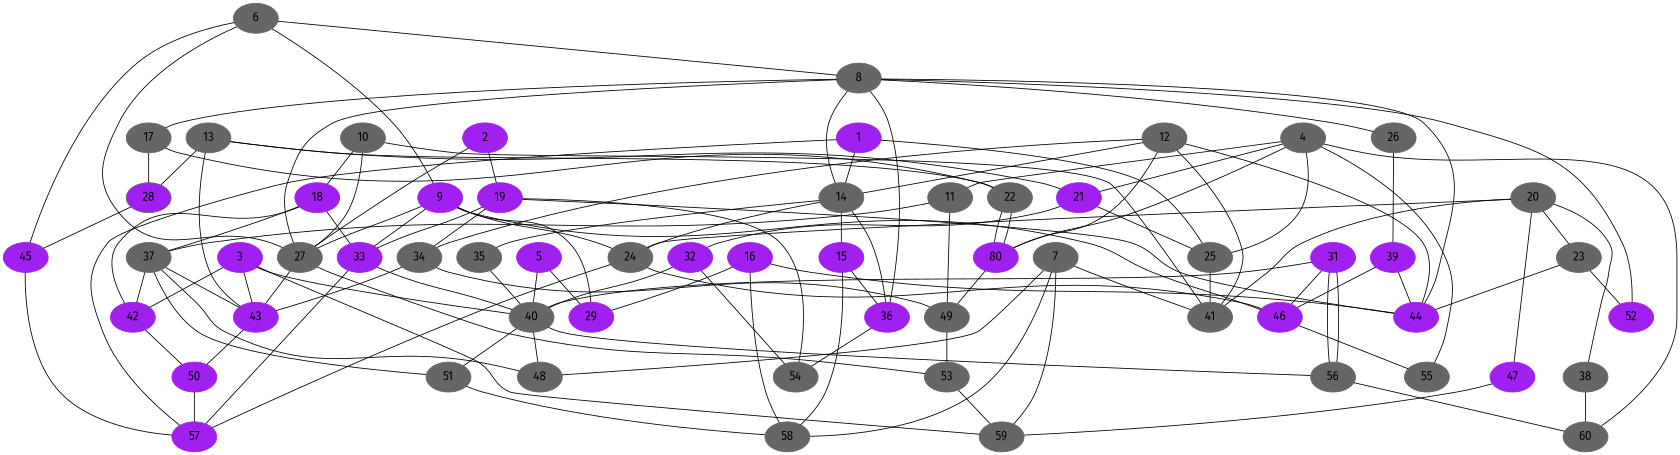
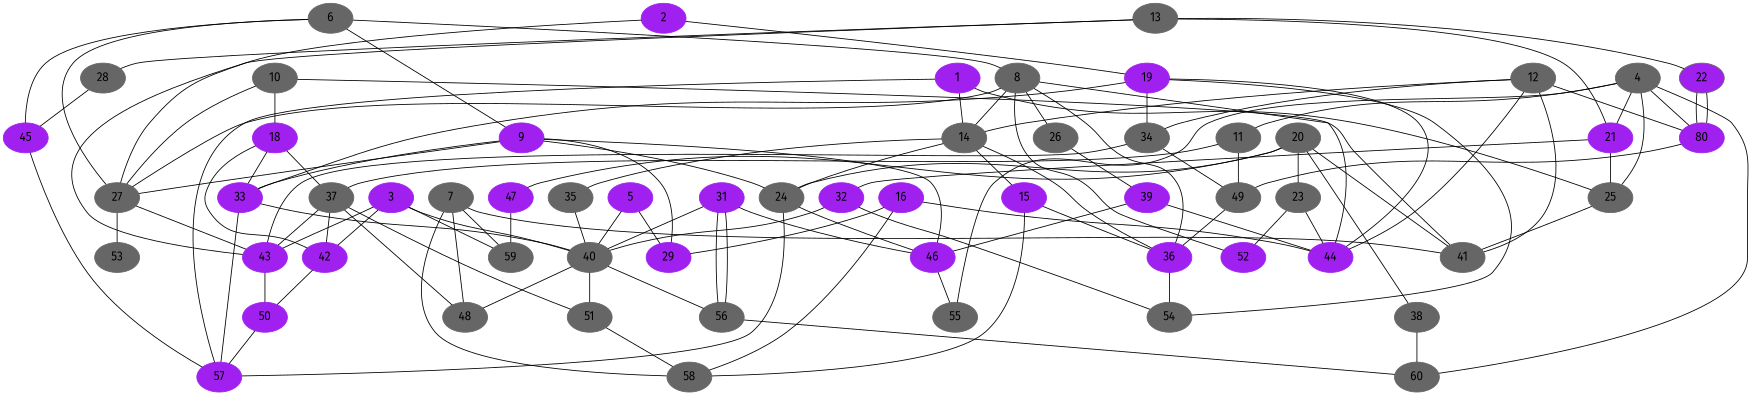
node "17": removed
node "28": fillcolor purple -> gray40
node "22": fillcolor gray40 -> purple
edge "49" -- "53": now "49" -- "36"
edge "53" -- "59": removed
